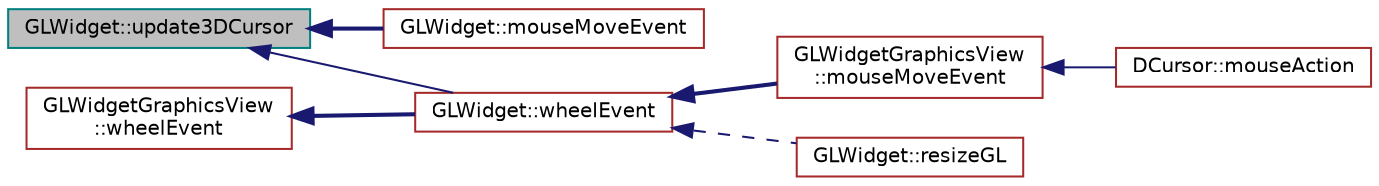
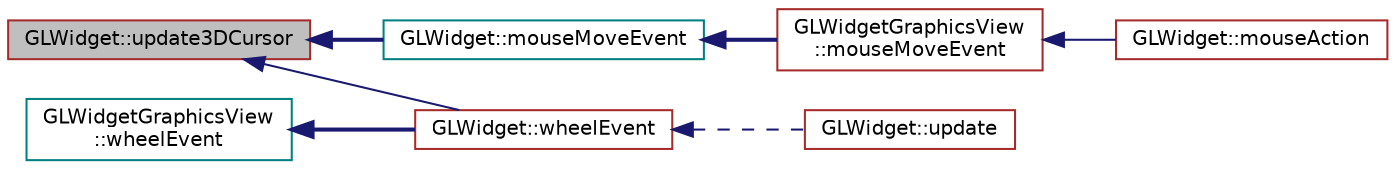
node "GLWidget::update3DCursor": color teal -> brown
node "GLWidget::mouseMoveEvent": color brown -> teal
node "DCursor::mouseAction": label "DCursor::mouseAction" -> "GLWidget::mouseAction"
edge "GLWidgetGraphicsView ::mouseMoveEvent" -> "GLWidget::wheelEvent": now "GLWidgetGraphicsView ::mouseMoveEvent" -> "GLWidget::mouseMoveEvent"
node "GLWidgetGraphicsView ::wheelEvent": color brown -> teal
node "GLWidget::resizeGL": label "GLWidget::resizeGL" -> "GLWidget::update"
